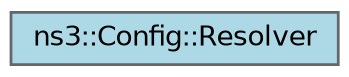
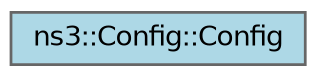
node "ns3::Config::Resolver": label "ns3::Config::Resolver" -> "ns3::Config::Config"
